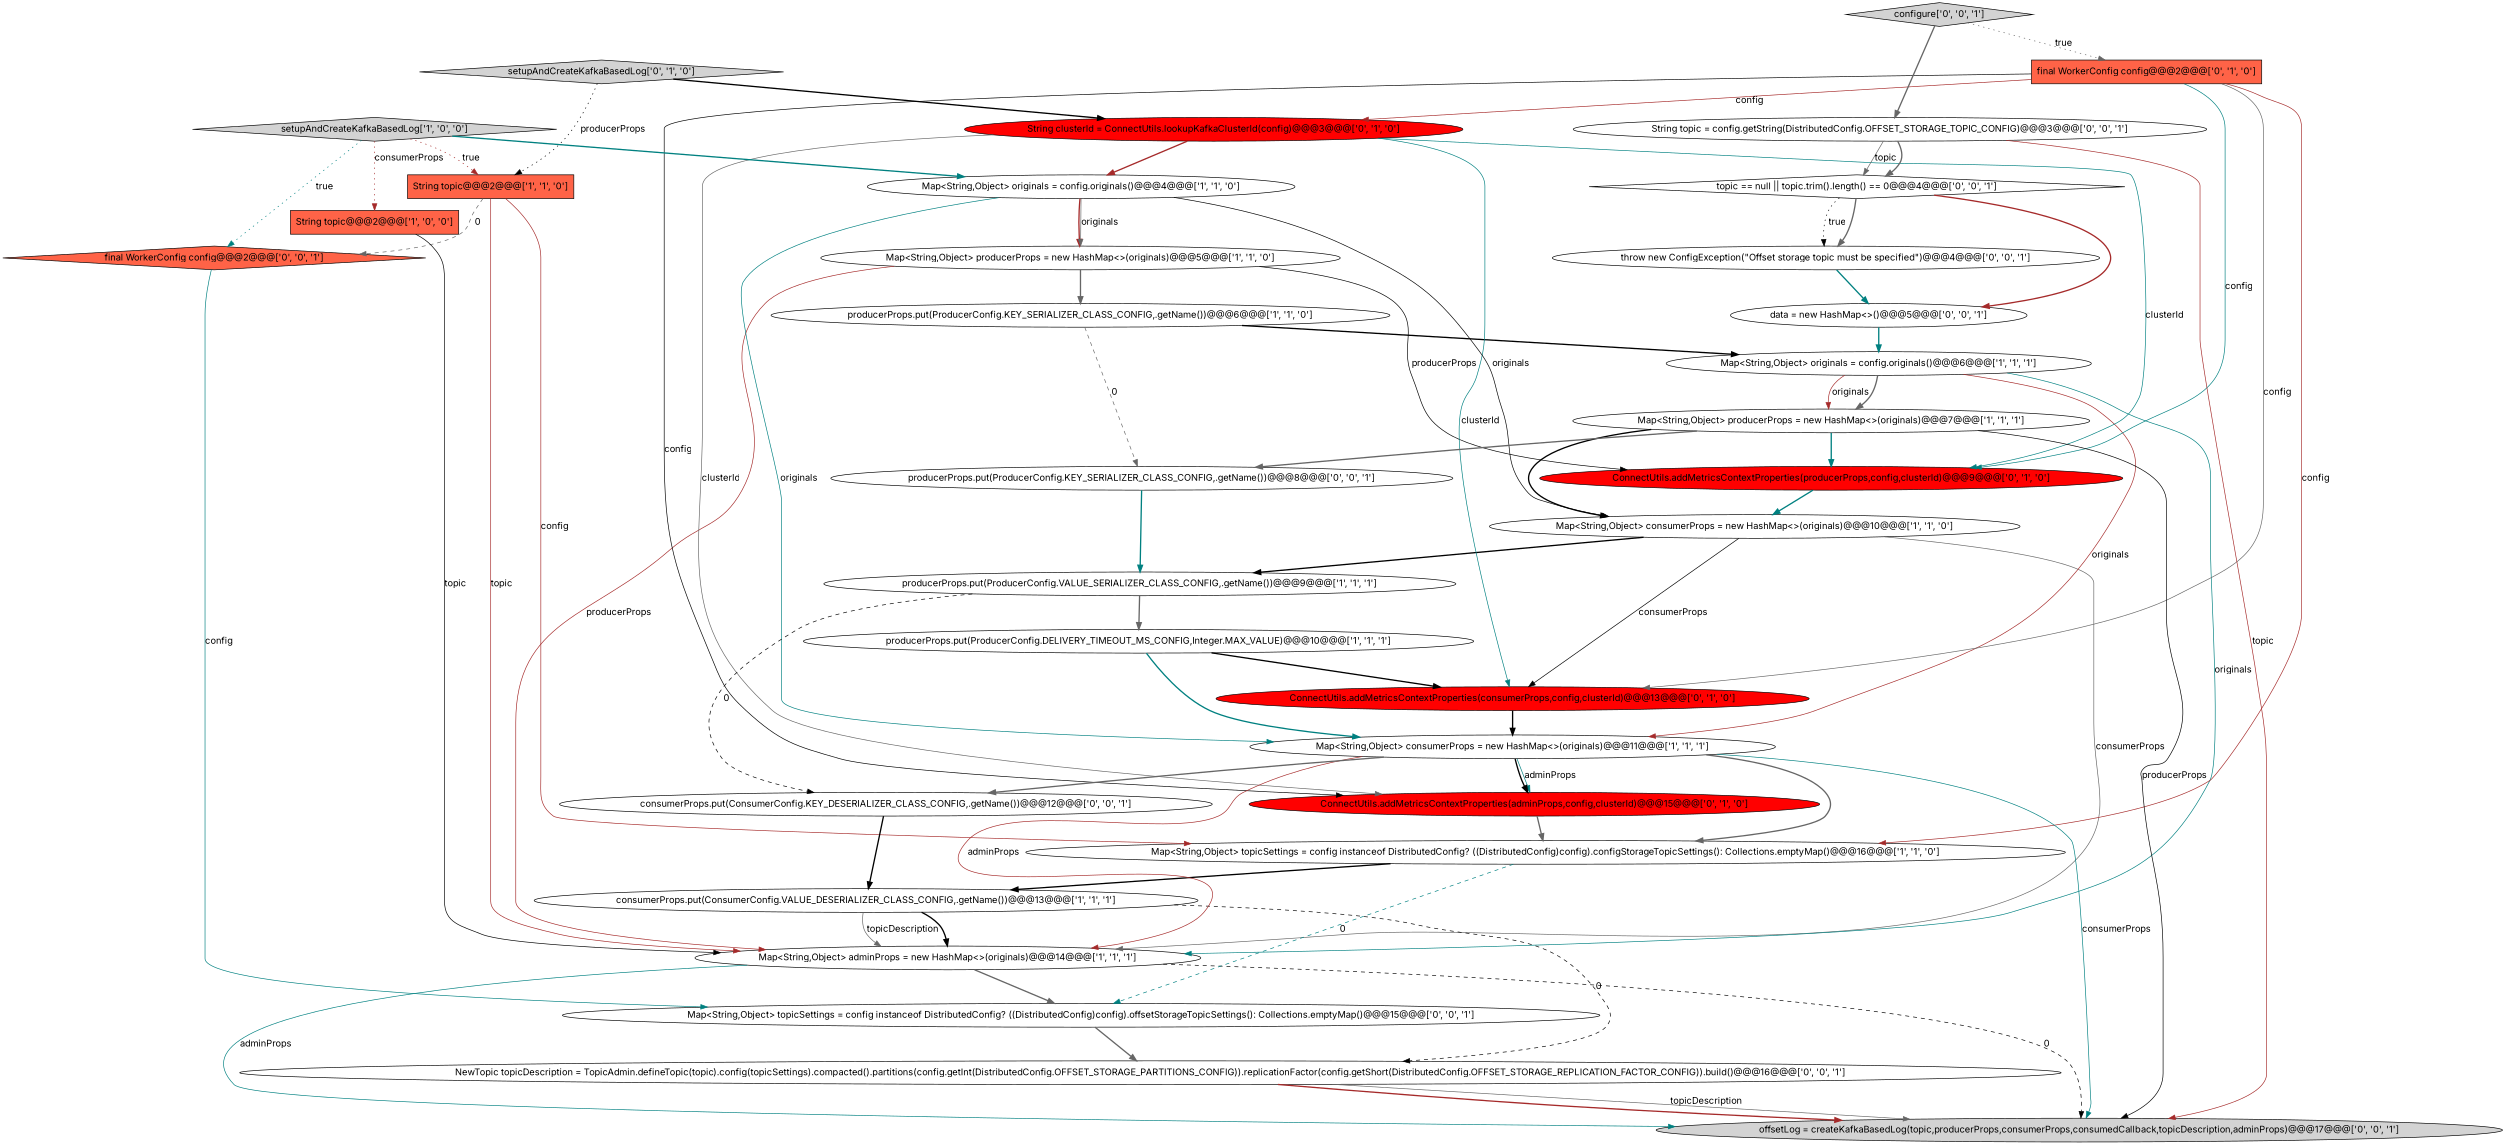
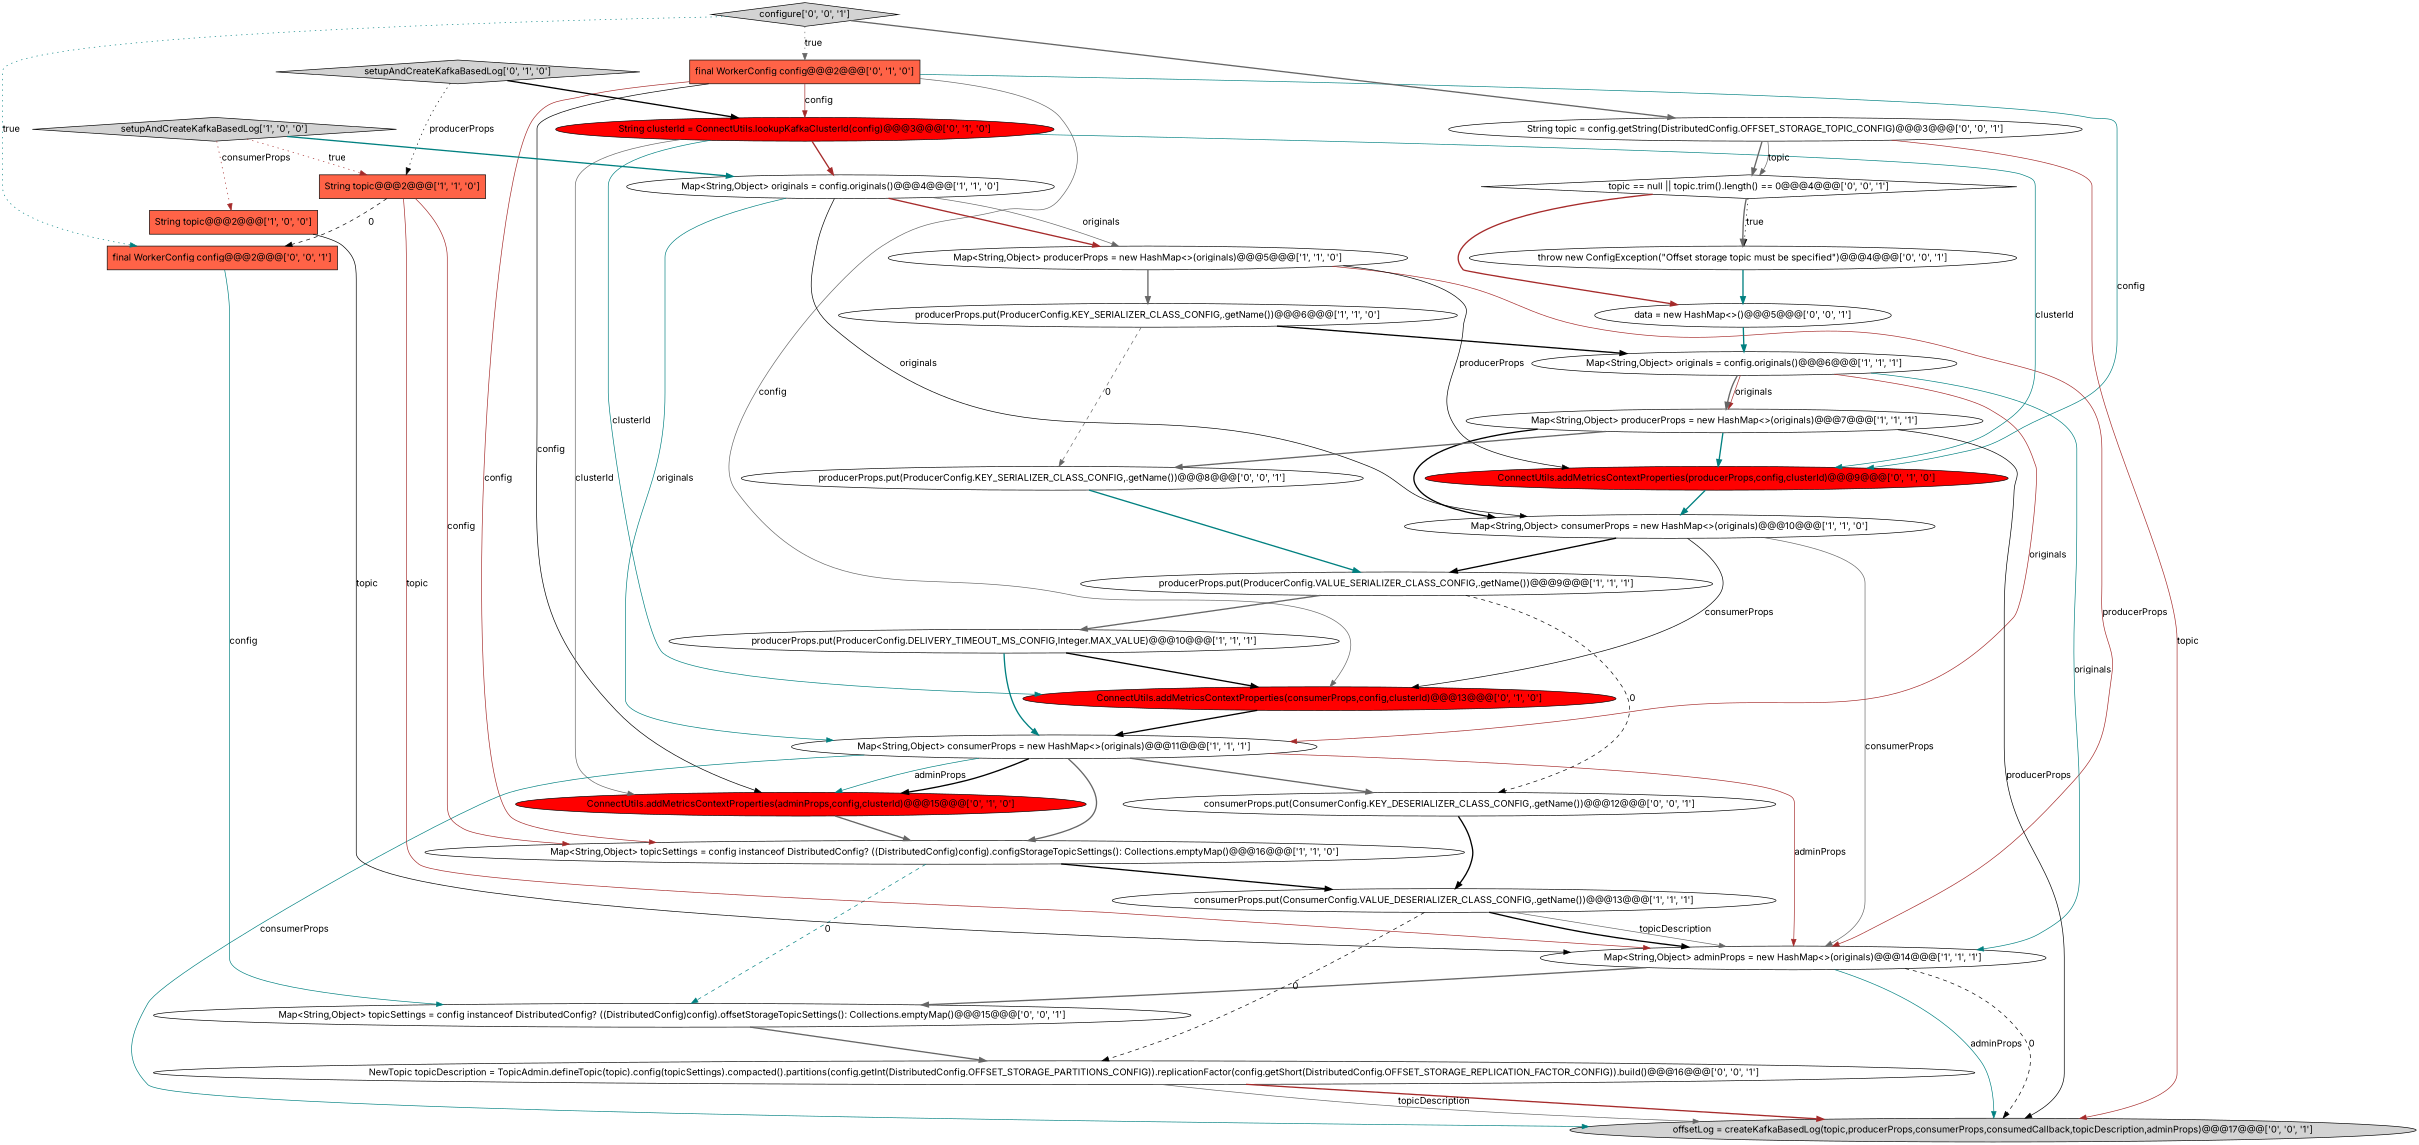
edge "setupAndCreateKafkaBasedLog['1', '0', '0']" -> "final WorkerConfig config@@@2@@@['0', '0', '1']": now "configure['0', '0', '1']" -> "final WorkerConfig config@@@2@@@['0', '0', '1']"
edge "String topic@@@2@@@['1', '1', '0']" -> "final WorkerConfig config@@@2@@@['0', '0', '1']": color gray40 -> black
node "final WorkerConfig config@@@2@@@['0', '0', '1']": shape diamond -> box
